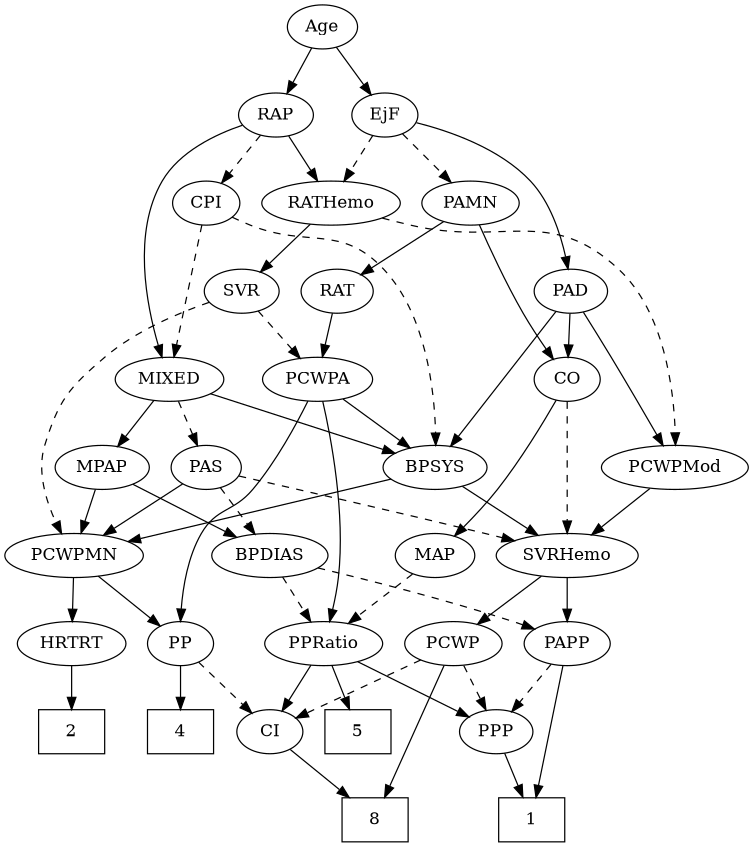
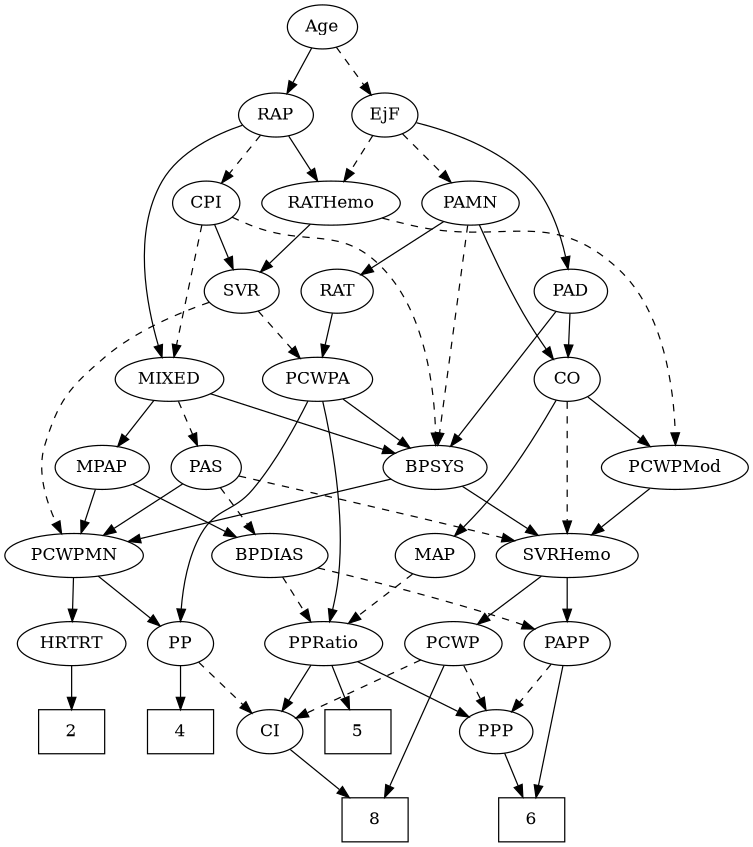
edge "Age" -> "EjF": style solid -> dashed
edge "CPI" -> "SVR": added
edge "PAMN" -> "BPSYS": added
edge "PAD" -> "PCWPMod": now "CO" -> "PCWPMod"
node "1": label "1" -> "6"
